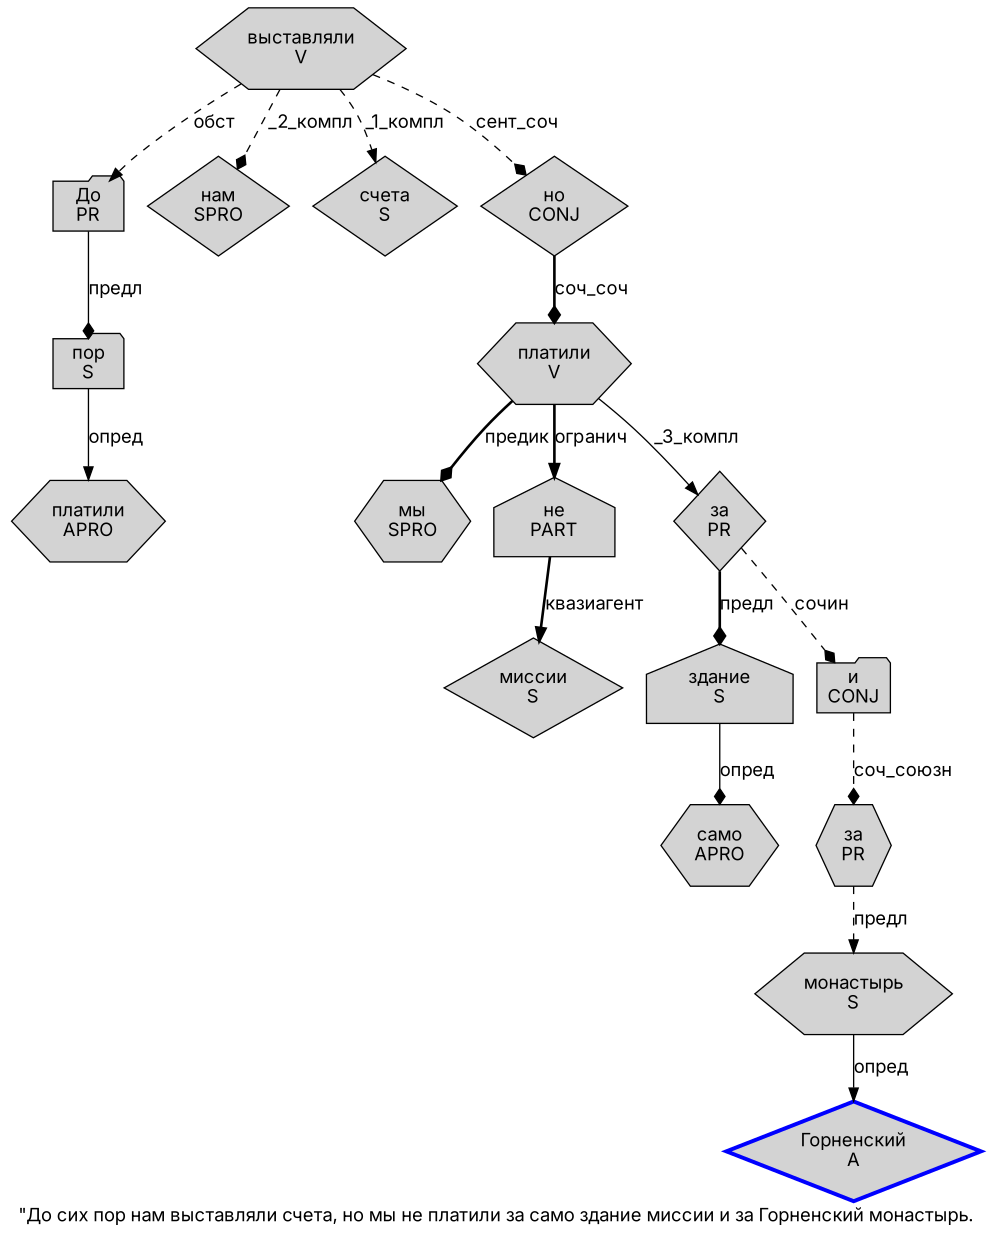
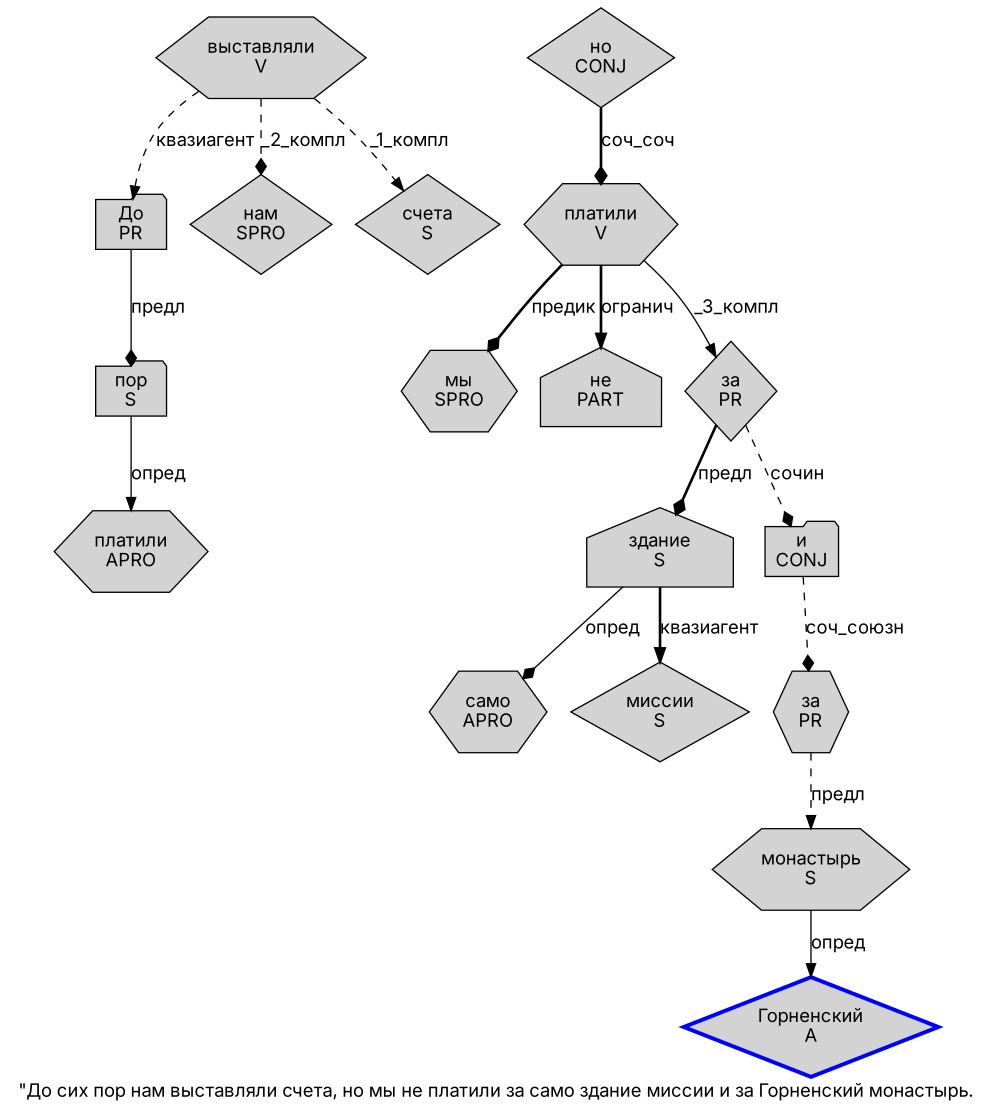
edge "выставляли V" -> "но CONJ": removed, label "сент_соч"
edge "выставляли V" -> "До PR": label "обст" -> "квазиагент"
edge "не PART" -> "миссии S": now "здание S" -> "миссии S"
